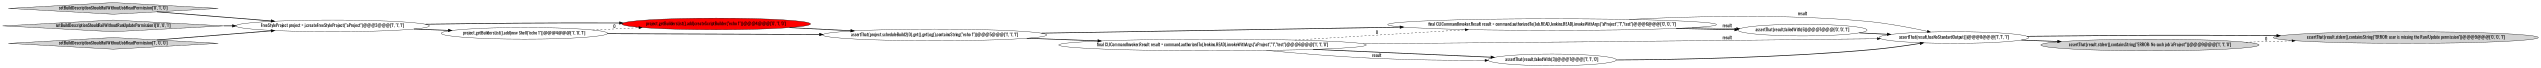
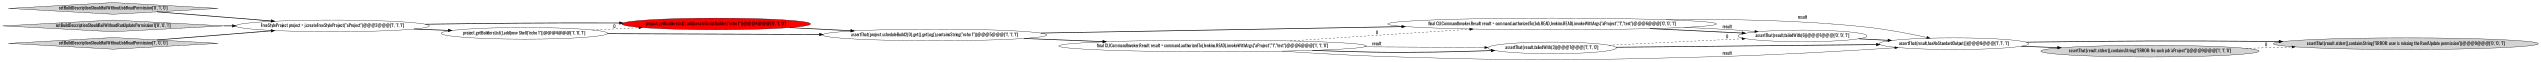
edge "assertThat(result,failedWith(3))@@@7@@@['1', '1', '0']" -> "assertThat(result,failedWith(6))@@@7@@@['0', '0', '1']": added, label "0"
